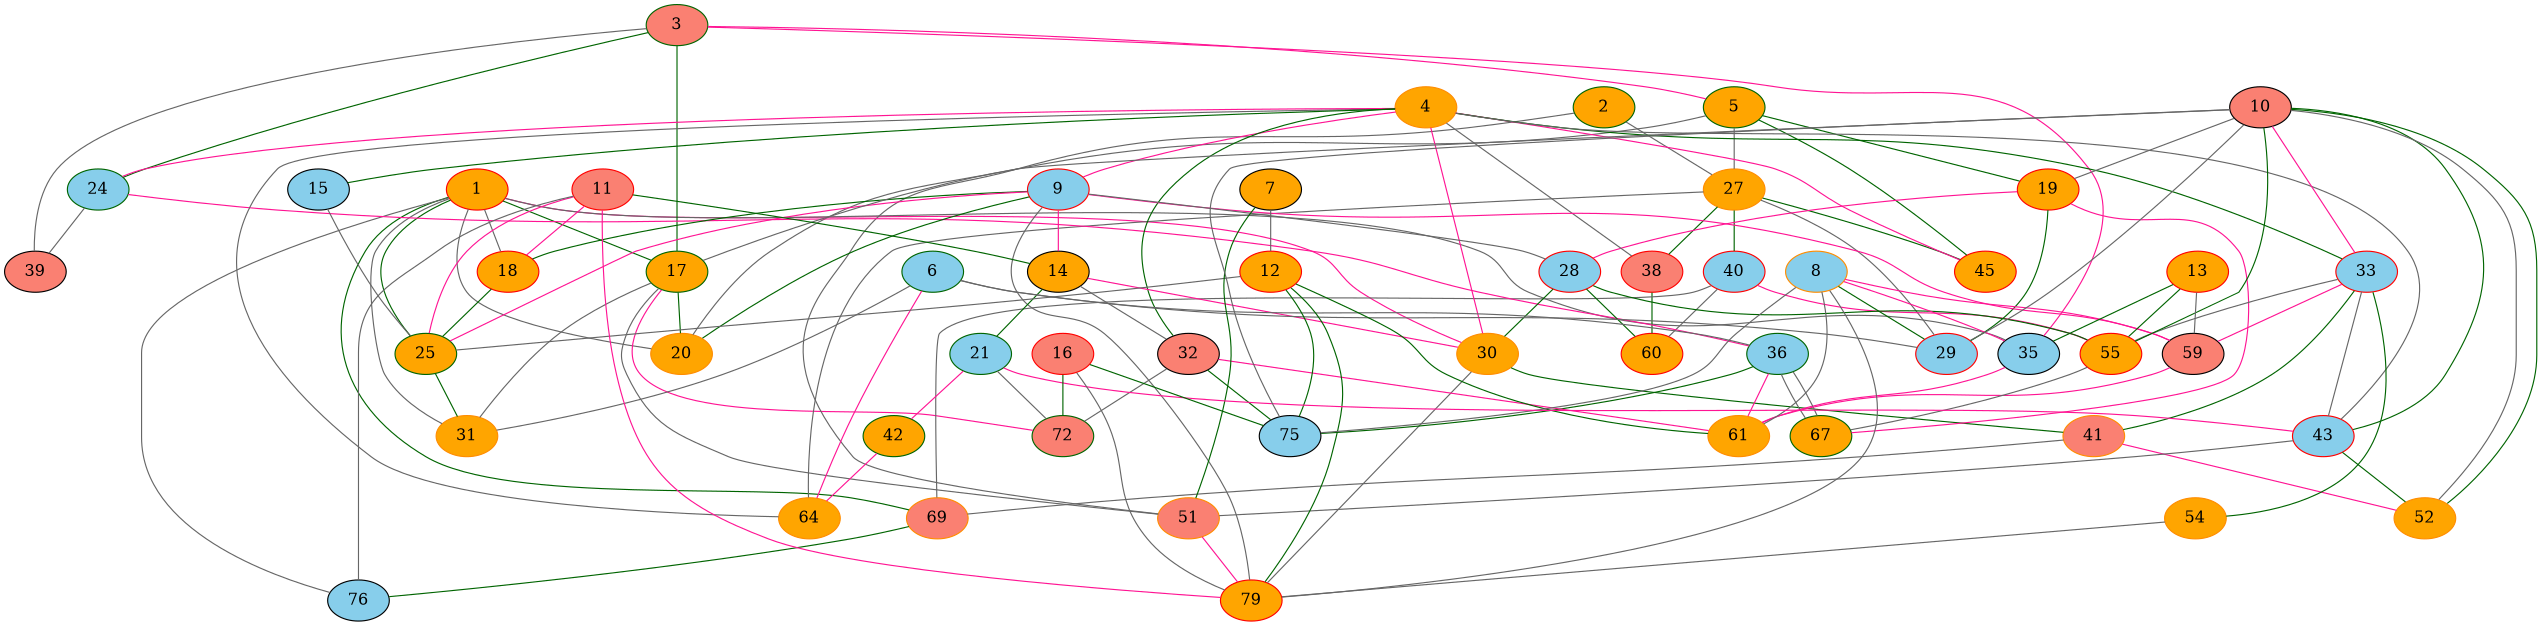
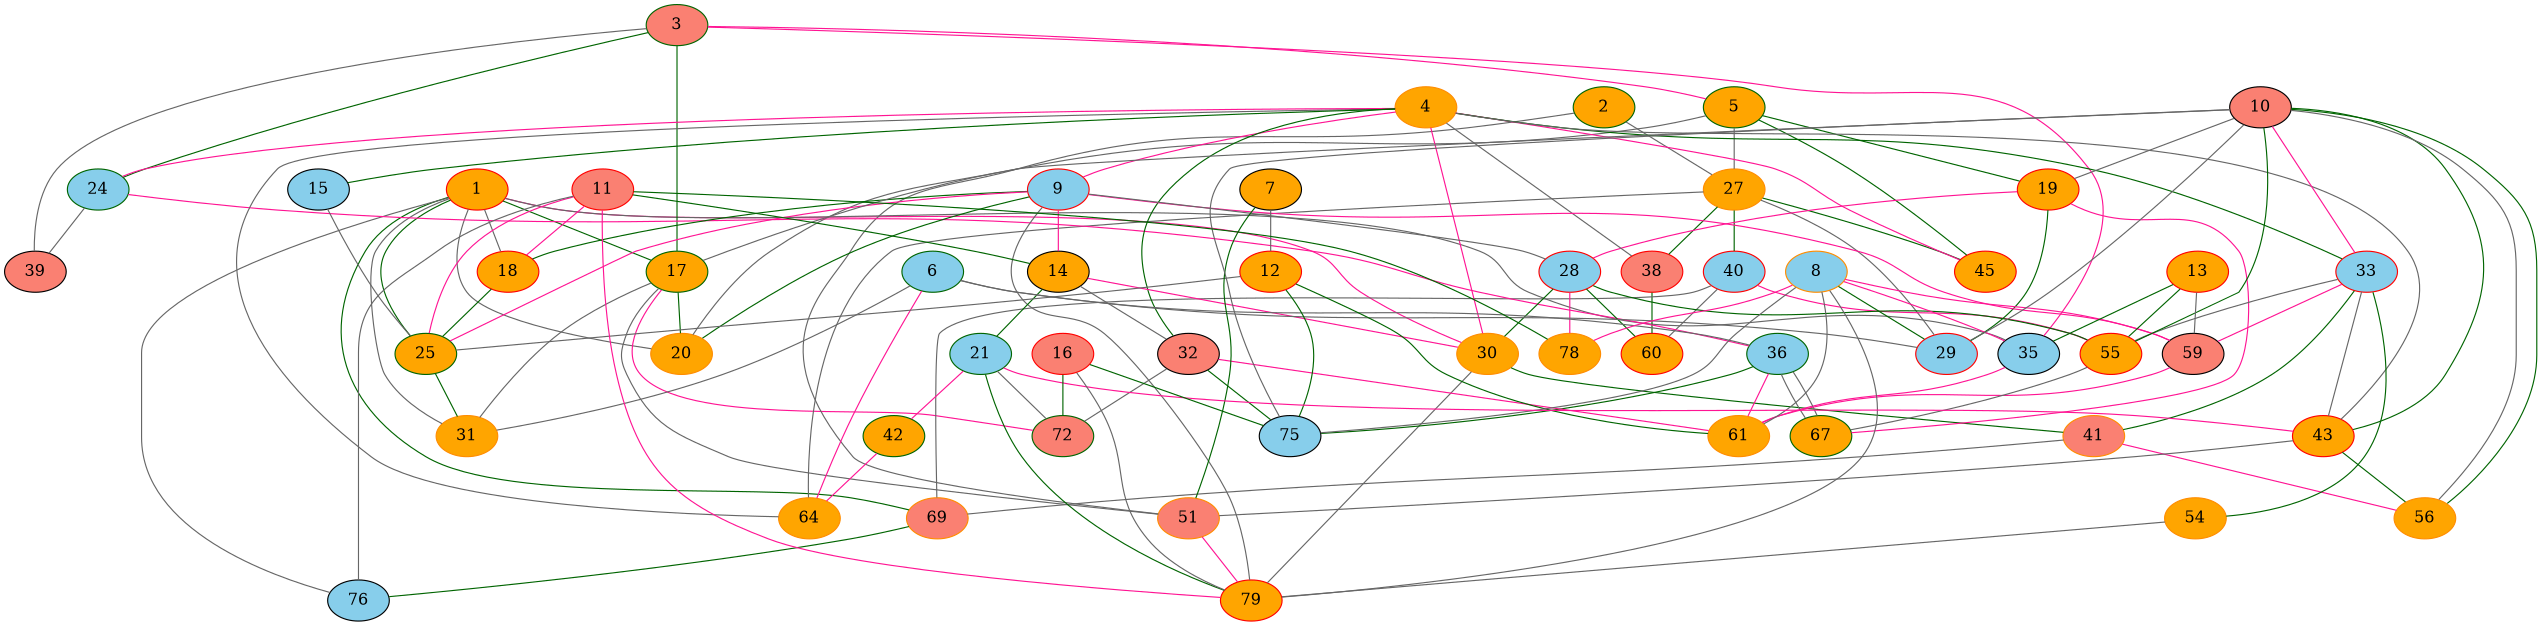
node "78": added
node "43": fillcolor skyblue -> orange
edge "12" -- "79": now "21" -- "79"
node "52": label "52" -> "56"
